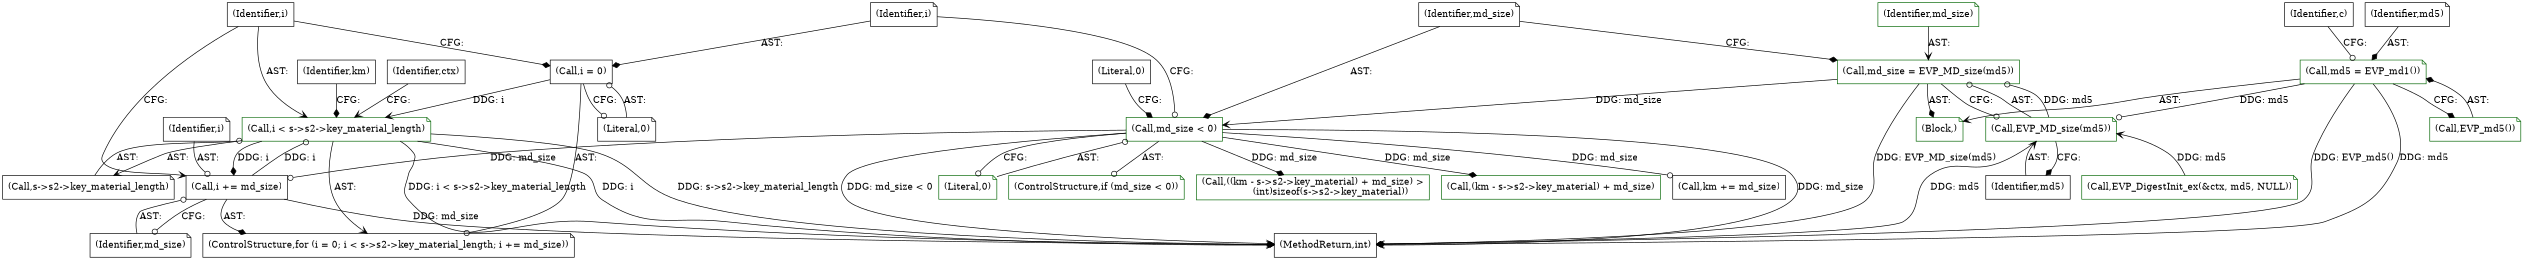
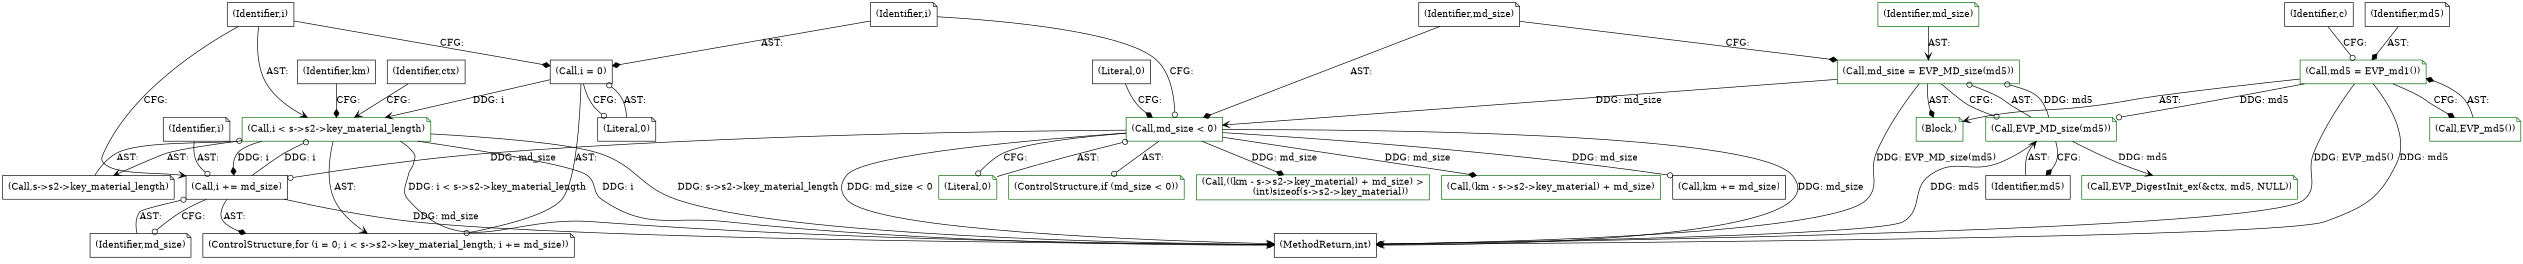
edge "(Call,EVP_DigestInit_ex(&ctx, md5, NULL))" -> "(Call,EVP_MD_size(md5))": reversed
